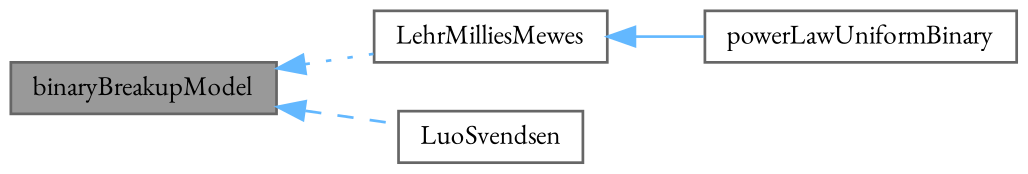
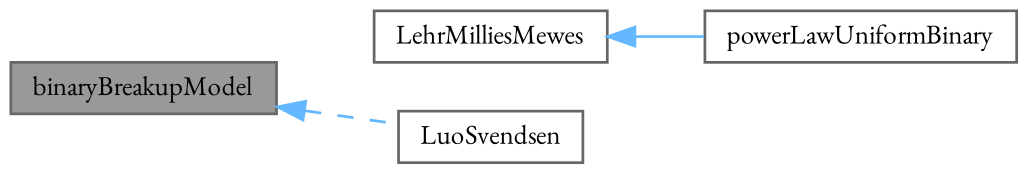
edge "LehrMilliesMewes" -> "binaryBreakupModel": removed
